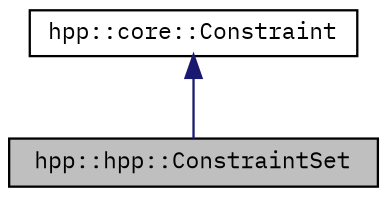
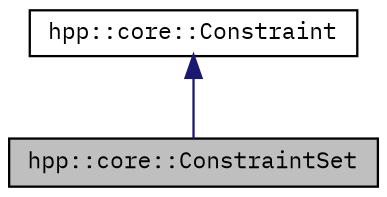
node "hpp::hpp::ConstraintSet": label "hpp::hpp::ConstraintSet" -> "hpp::core::ConstraintSet"
